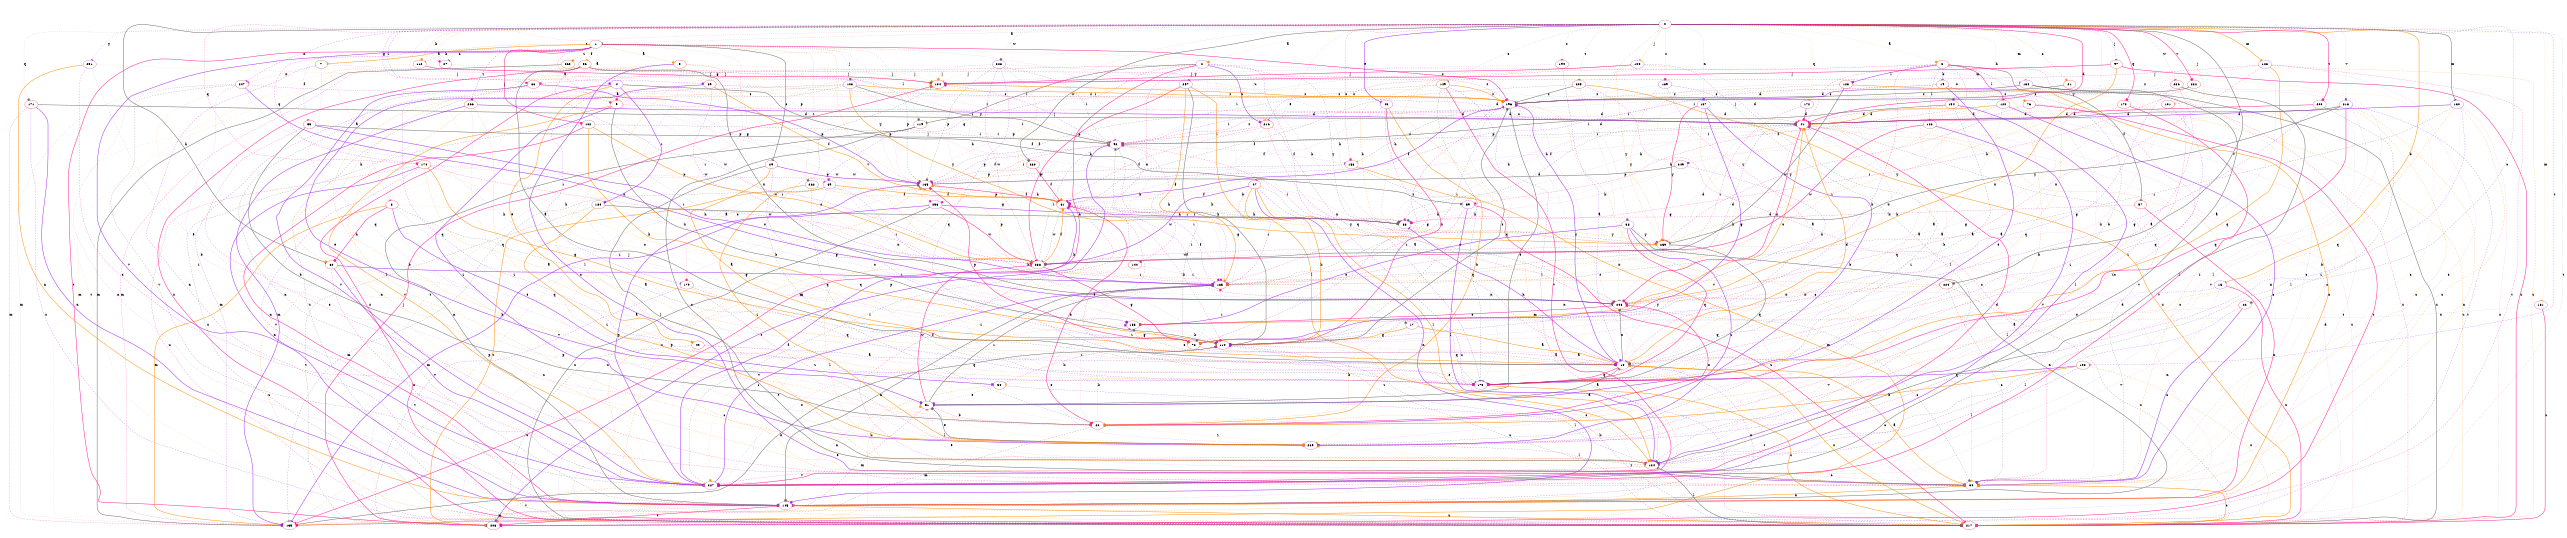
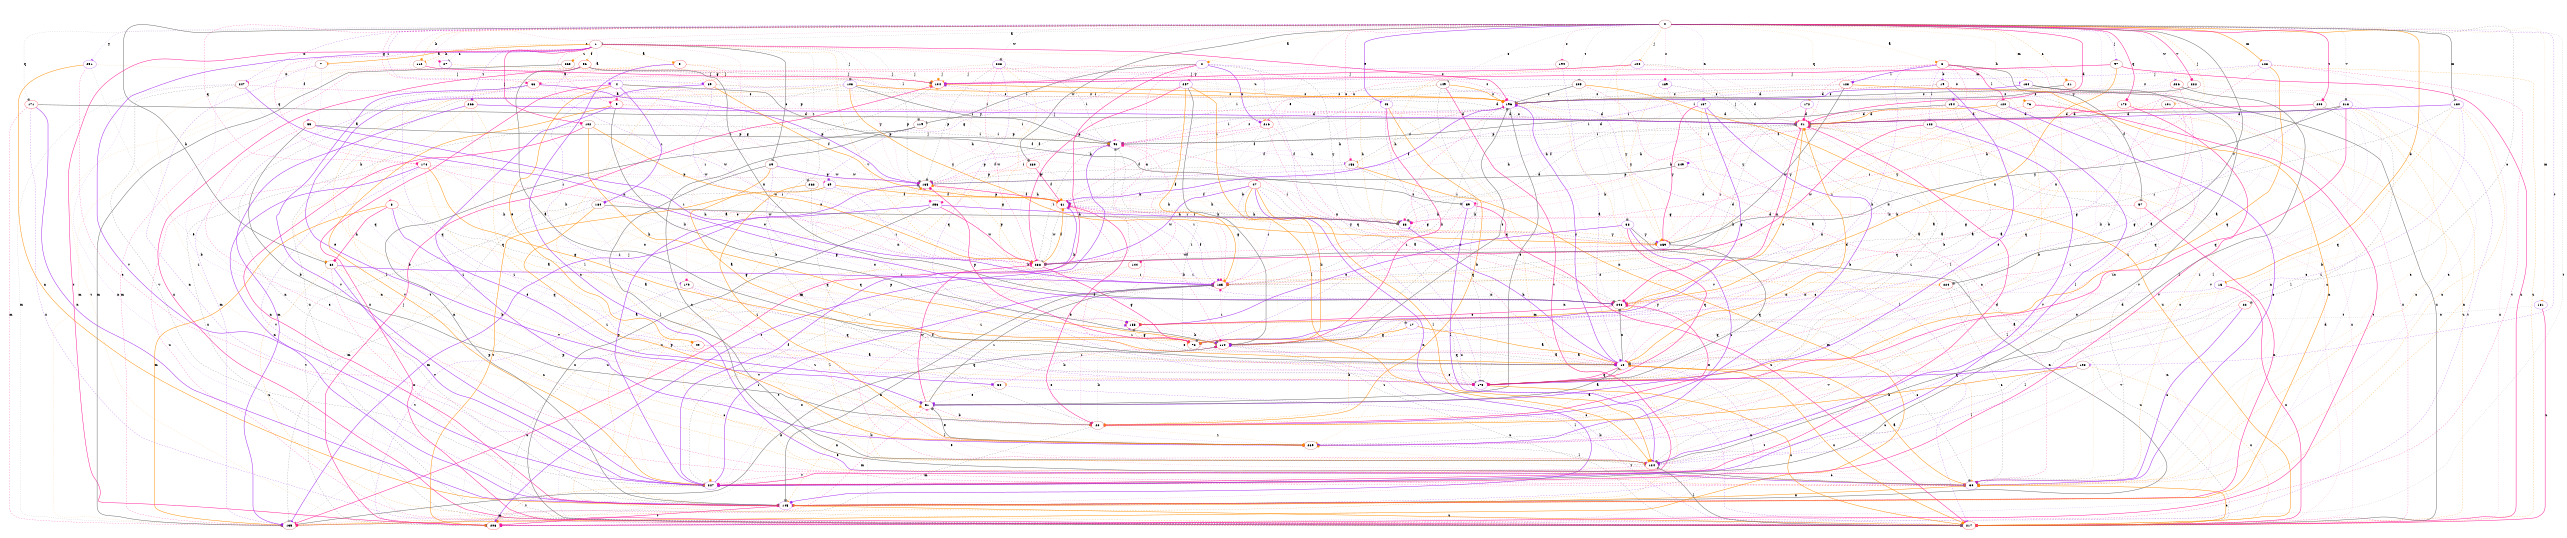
edge "149" -> "124": now "149" -> "217"
